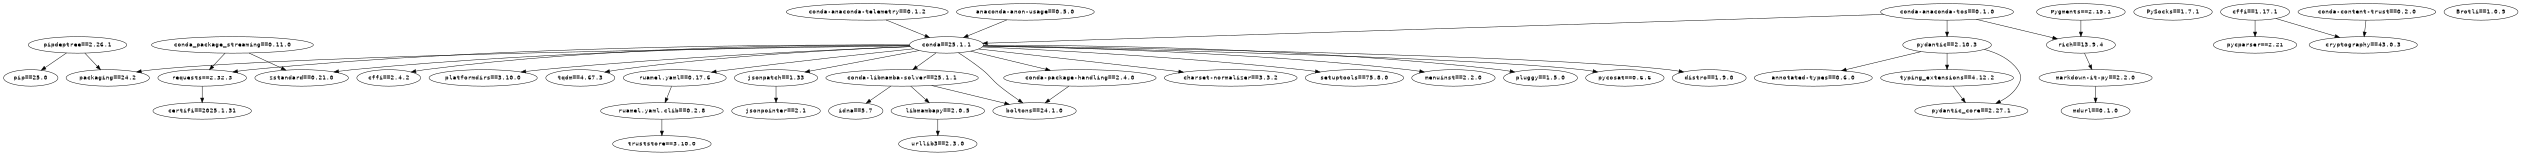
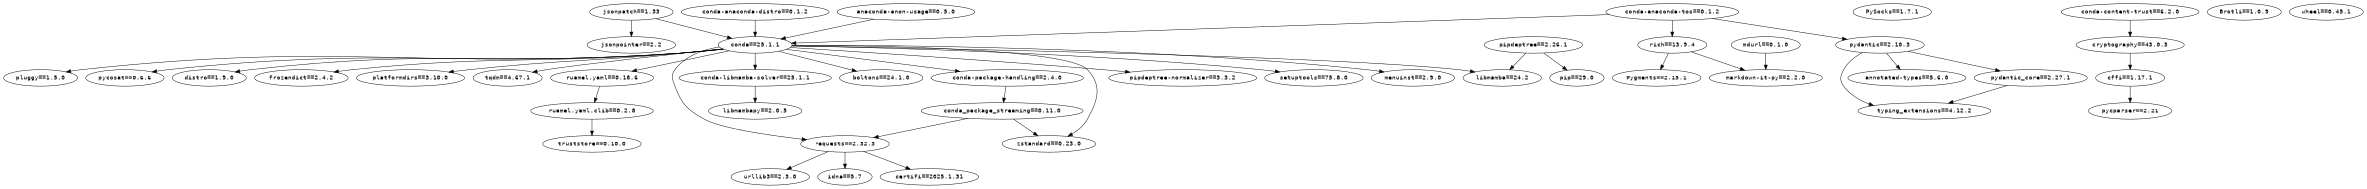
node "conda-anaconda-telemetry==0.1.2": label "conda-anaconda-telemetry==0.1.2" -> "conda-anaconda-distro==0.1.2"
node "conda-anaconda-tos==0.1.0": label "conda-anaconda-tos==0.1.0" -> "conda-anaconda-tos==0.1.2"
node "wheel==0.45.1": added
node "conda-content-trust==0.2.0": label "conda-content-trust==0.2.0" -> "conda-content-trust==6.2.0"
edge "Pygments==2.15.1" -> "rich==13.9.4": reversed
edge "cffi==1.17.1" -> "cryptography==43.0.3": reversed
edge "conda==25.1.1" -> "jsonpatch==1.33": reversed
node "pip==25.0": label "pip==25.0" -> "pip==29.0"
node "packaging==24.2": label "packaging==24.2" -> "libmamba==24.2"
node "zstandard==0.21.0": label "zstandard==0.21.0" -> "zstandard==0.23.0"
node "cffi==2.4.2": label "cffi==2.4.2" -> "frozendict==2.4.2"
node "tqdm==4.67.3": label "tqdm==4.67.3" -> "tqdm==4.67.1"
node "ruamel.yaml==0.17.6": label "ruamel.yaml==0.17.6" -> "ruamel.yaml==0.18.6"
node "charset-normalizer==3.3.2": label "charset-normalizer==3.3.2" -> "pipdeptree-normalizer==3.3.2"
node "menuinst==2.2.0": label "menuinst==2.2.0" -> "menuinst==2.9.0"
node "annotated-types==0.6.0": label "annotated-types==0.6.0" -> "annotated-types==5.6.0"
edge "typing_extensions==4.12.2" -> "pydantic_core==2.27.1": reversed
edge "markdown-it-py==2.2.0" -> "mdurl==0.1.0": reversed
edge "conda-libmamba-solver==25.1.1" -> "idna==5.7": now "requests==2.32.3" -> "idna==5.7"
edge "conda-package-handling==2.4.0" -> "boltons==24.1.0": now "conda-package-handling==2.4.0" -> "conda_package_streaming==0.11.0"
edge "conda-libmamba-solver==25.1.1" -> "boltons==24.1.0": removed
node "jsonpointer==2.1": label "jsonpointer==2.1" -> "jsonpointer==2.2"
edge "libmambapy==2.0.5" -> "urllib3==2.3.0": now "requests==2.32.3" -> "urllib3==2.3.0"
node "truststore==3.10.0": label "truststore==3.10.0" -> "truststore==0.10.0"
